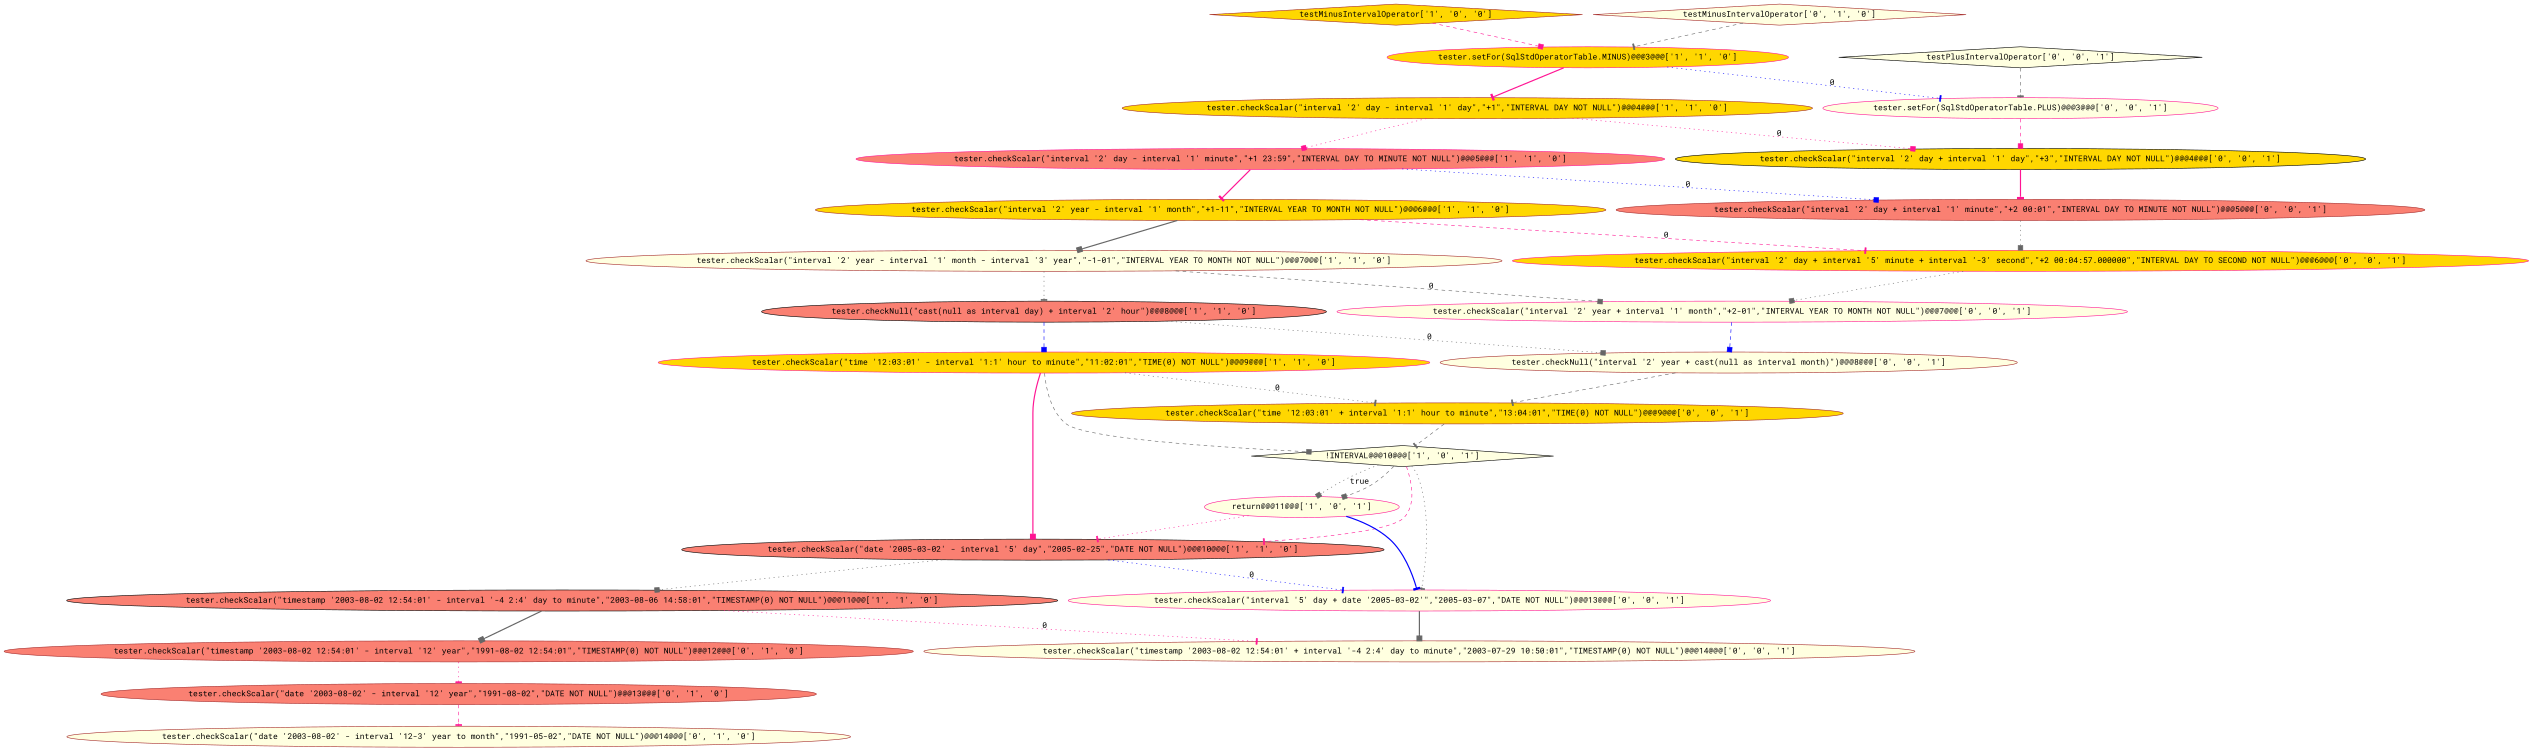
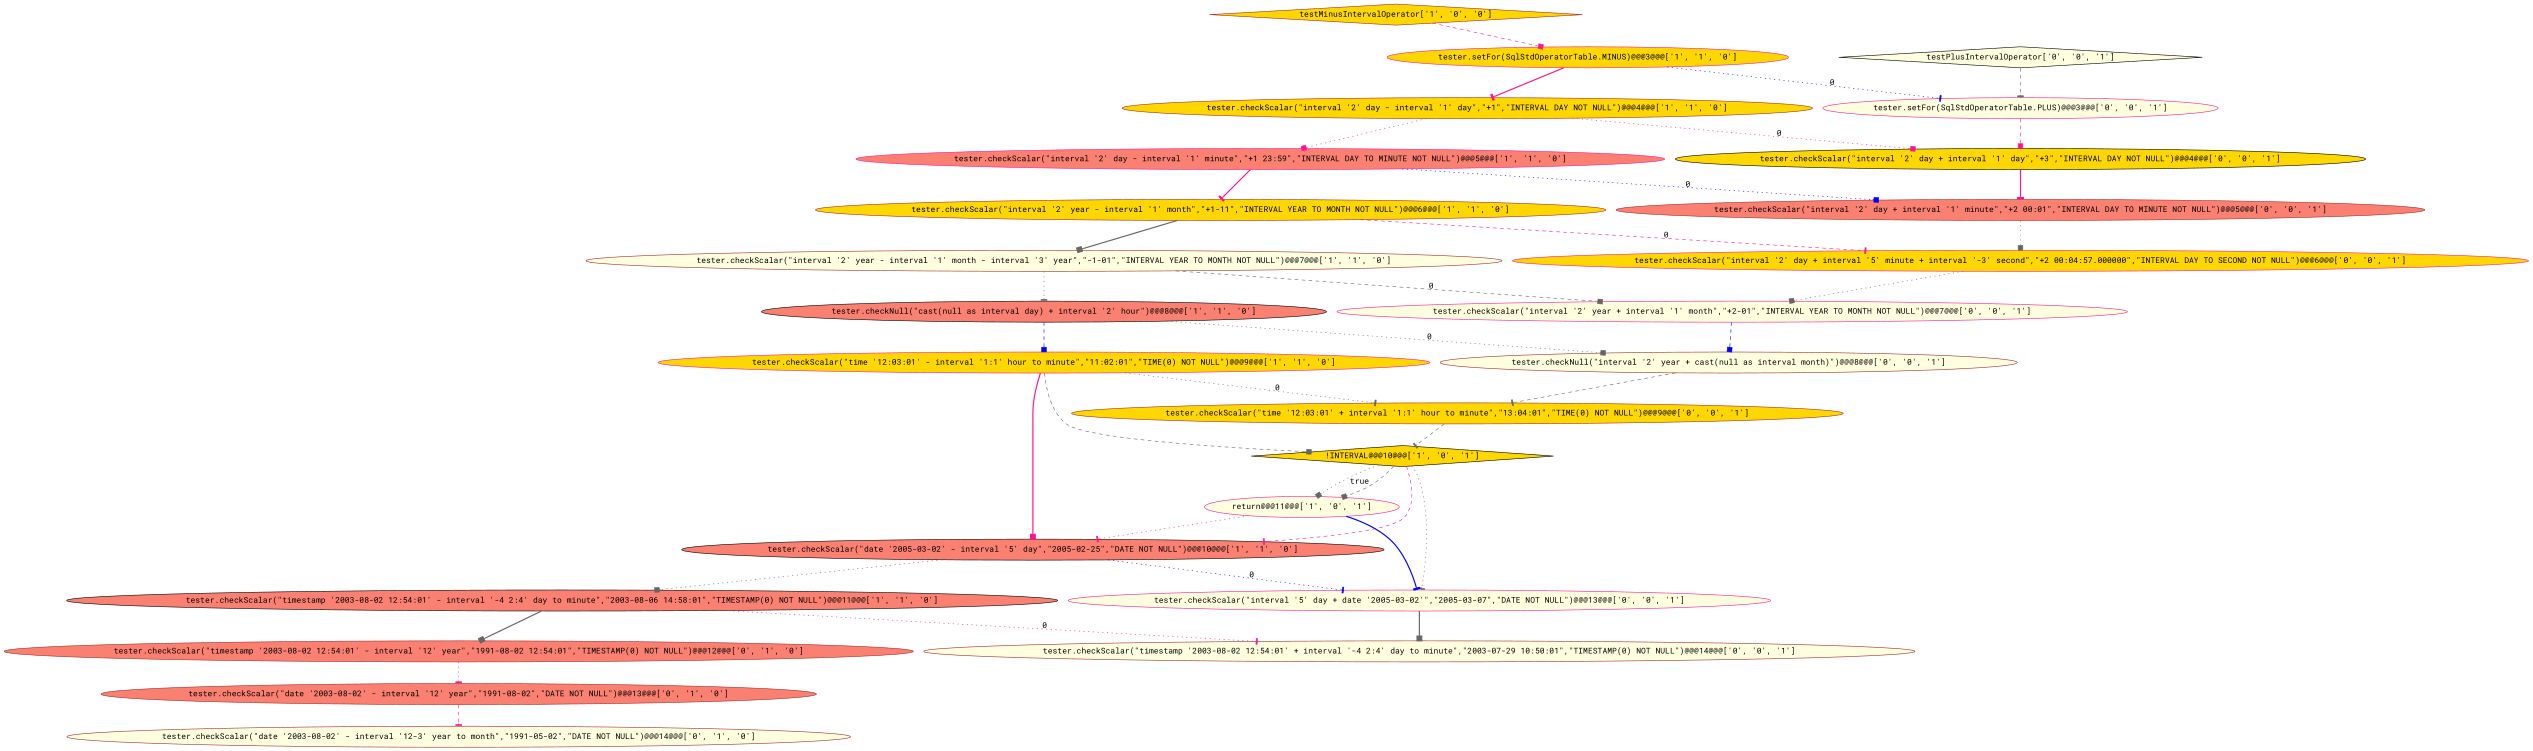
node "testMinusIntervalOperator['0', '1', '0']": removed
node "!INTERVAL@@@10@@@['1', '0', '1']": fillcolor lightyellow -> gold
